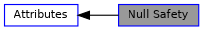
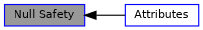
edge "Null Safety" -> "Attributes": reversed
